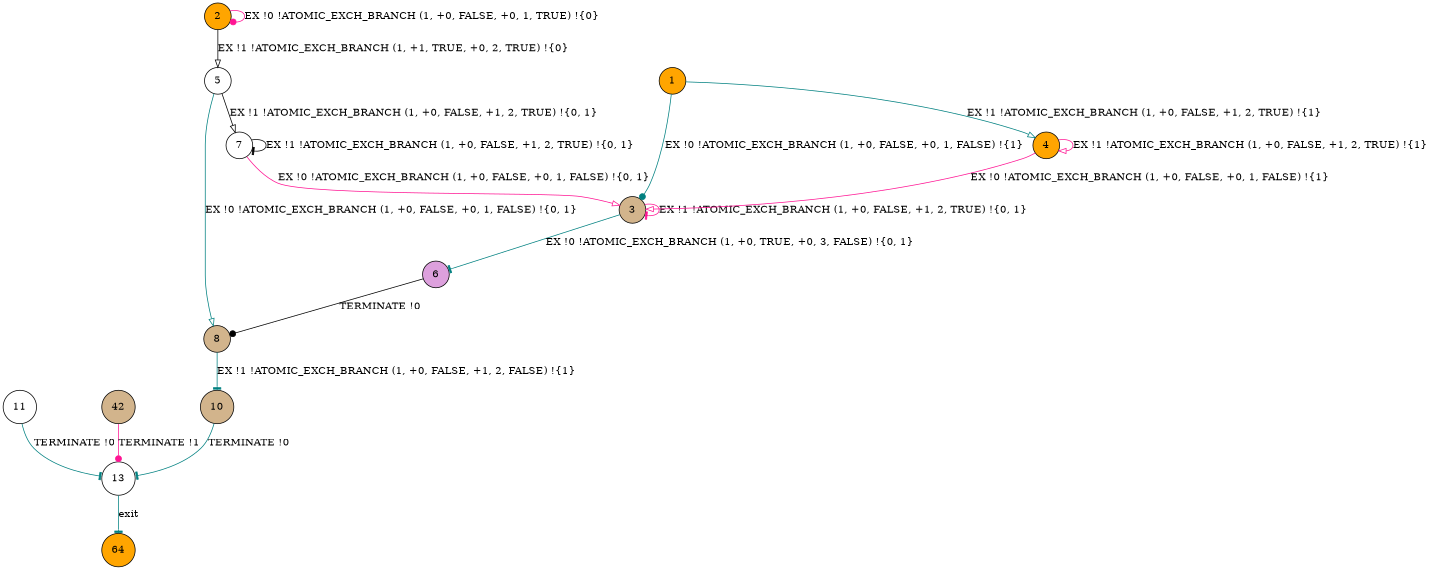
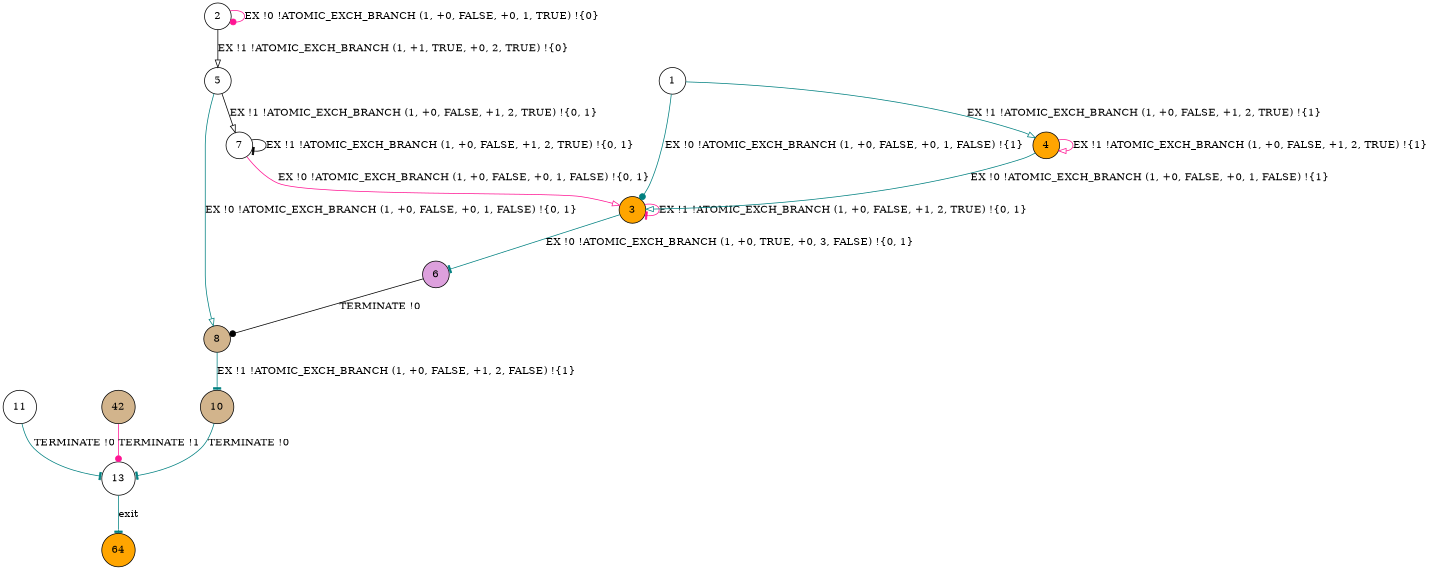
node "2": fillcolor orange -> white
node "1": fillcolor orange -> white
edge "4" -> "3": color deeppink -> teal
node "3": fillcolor tan -> orange
